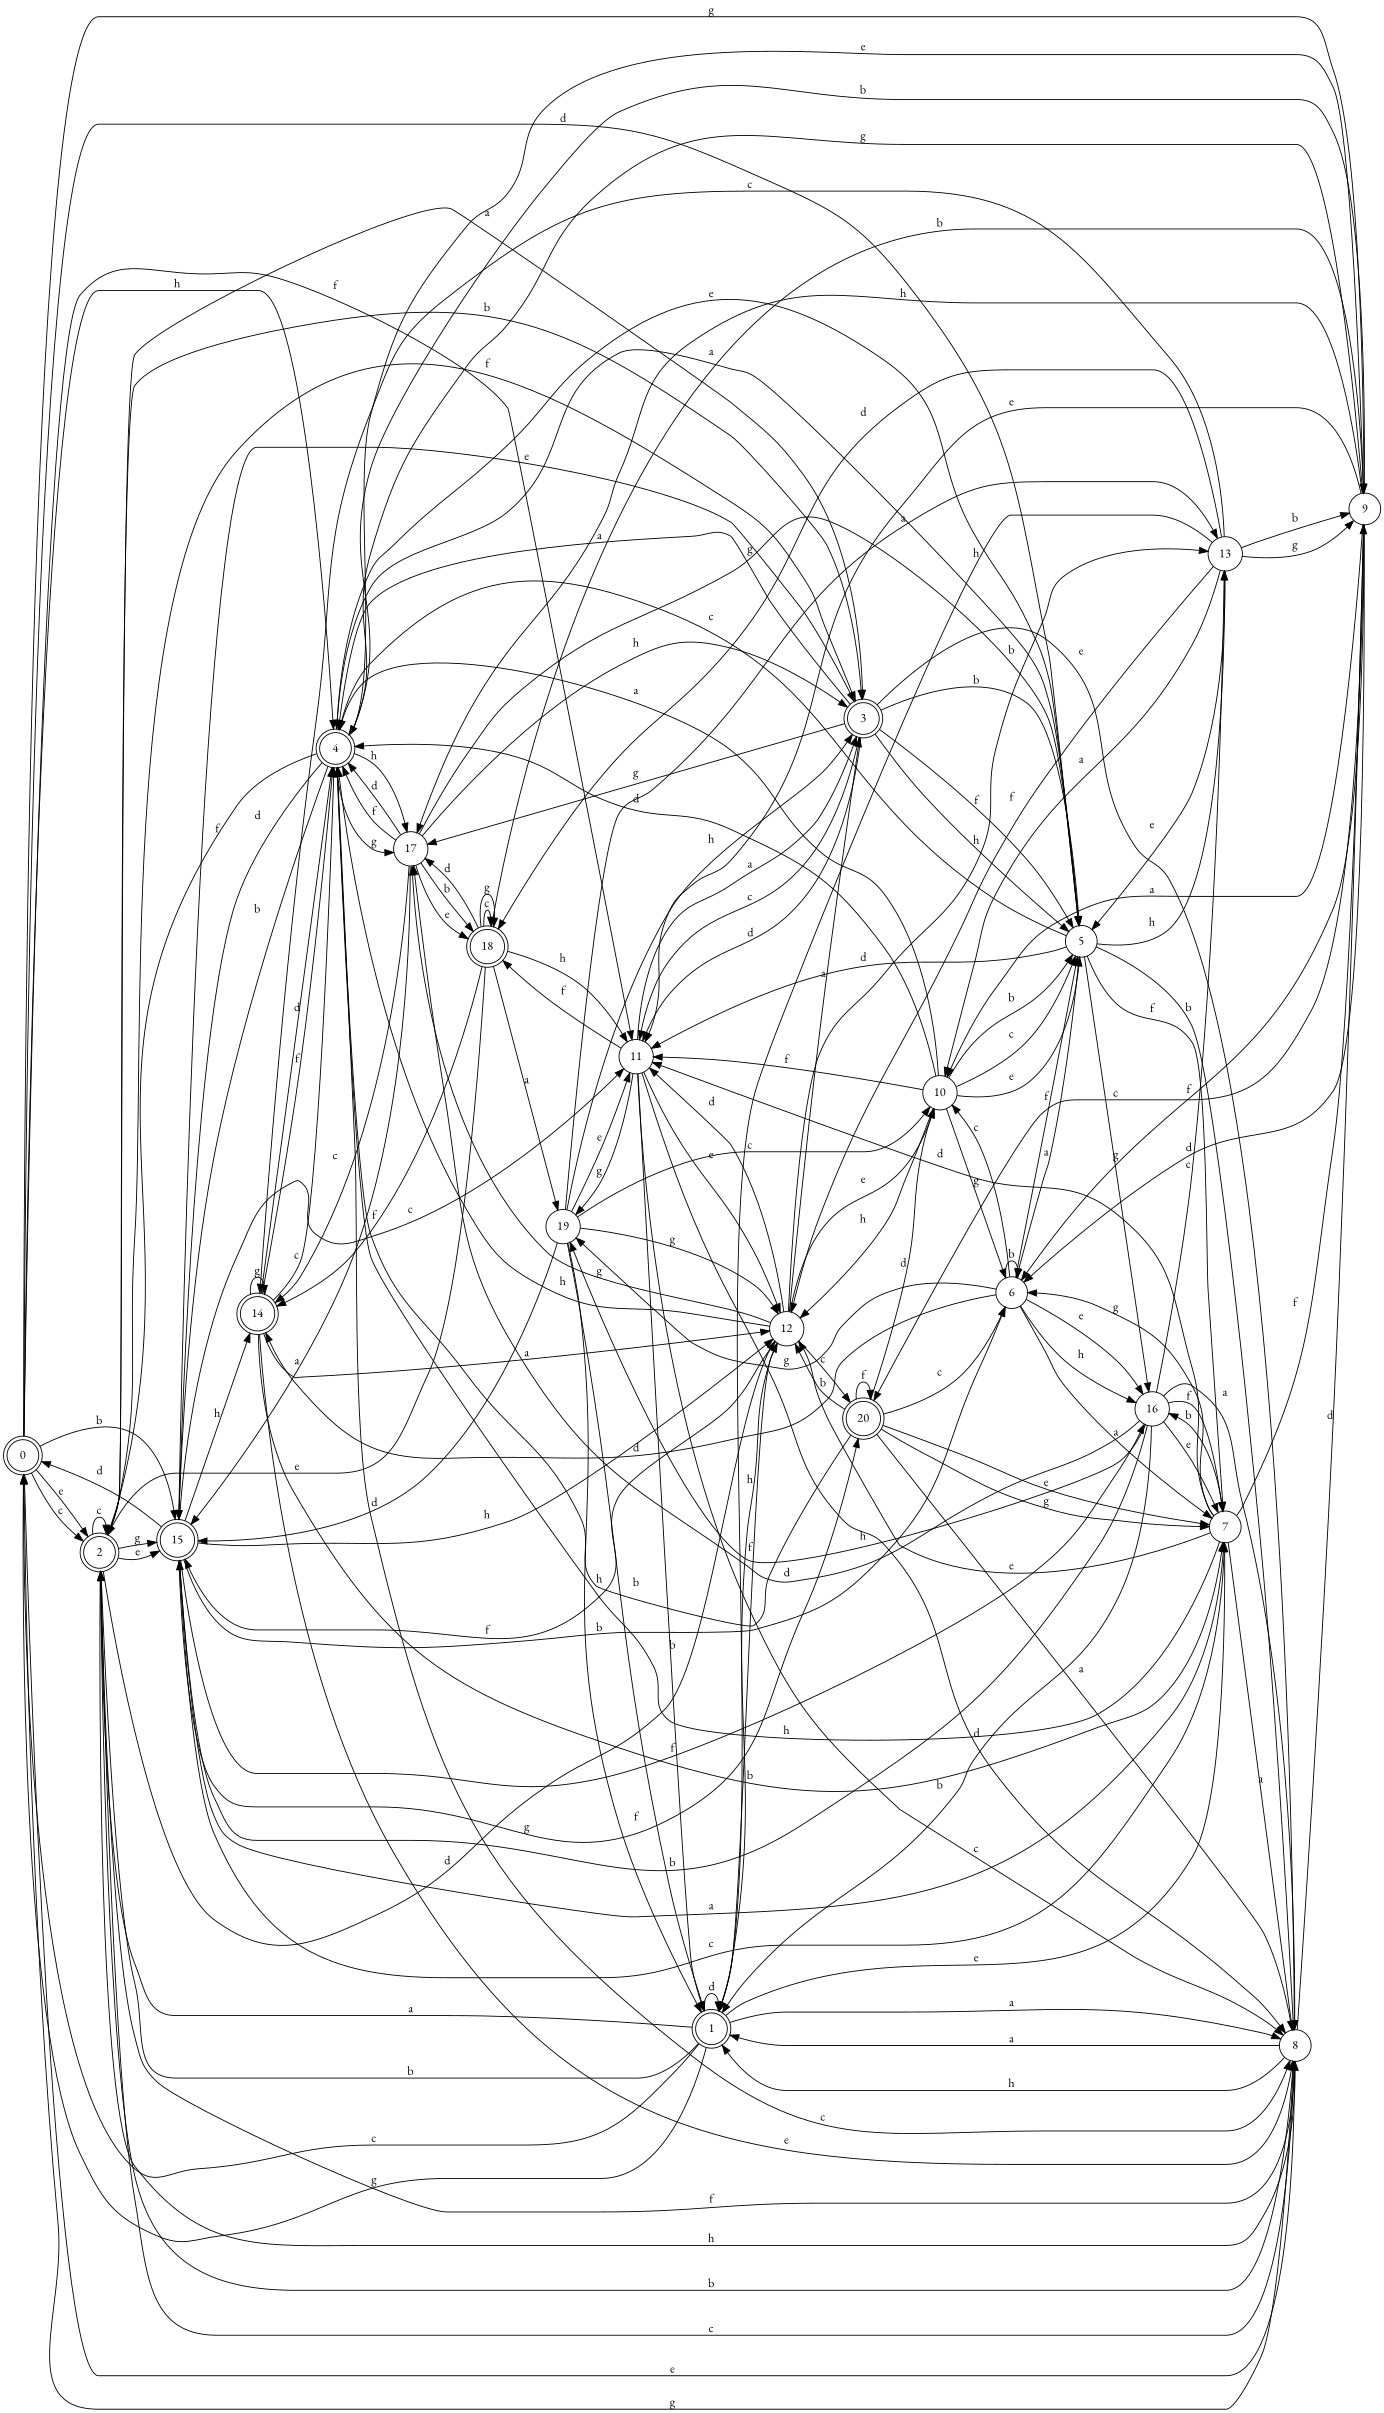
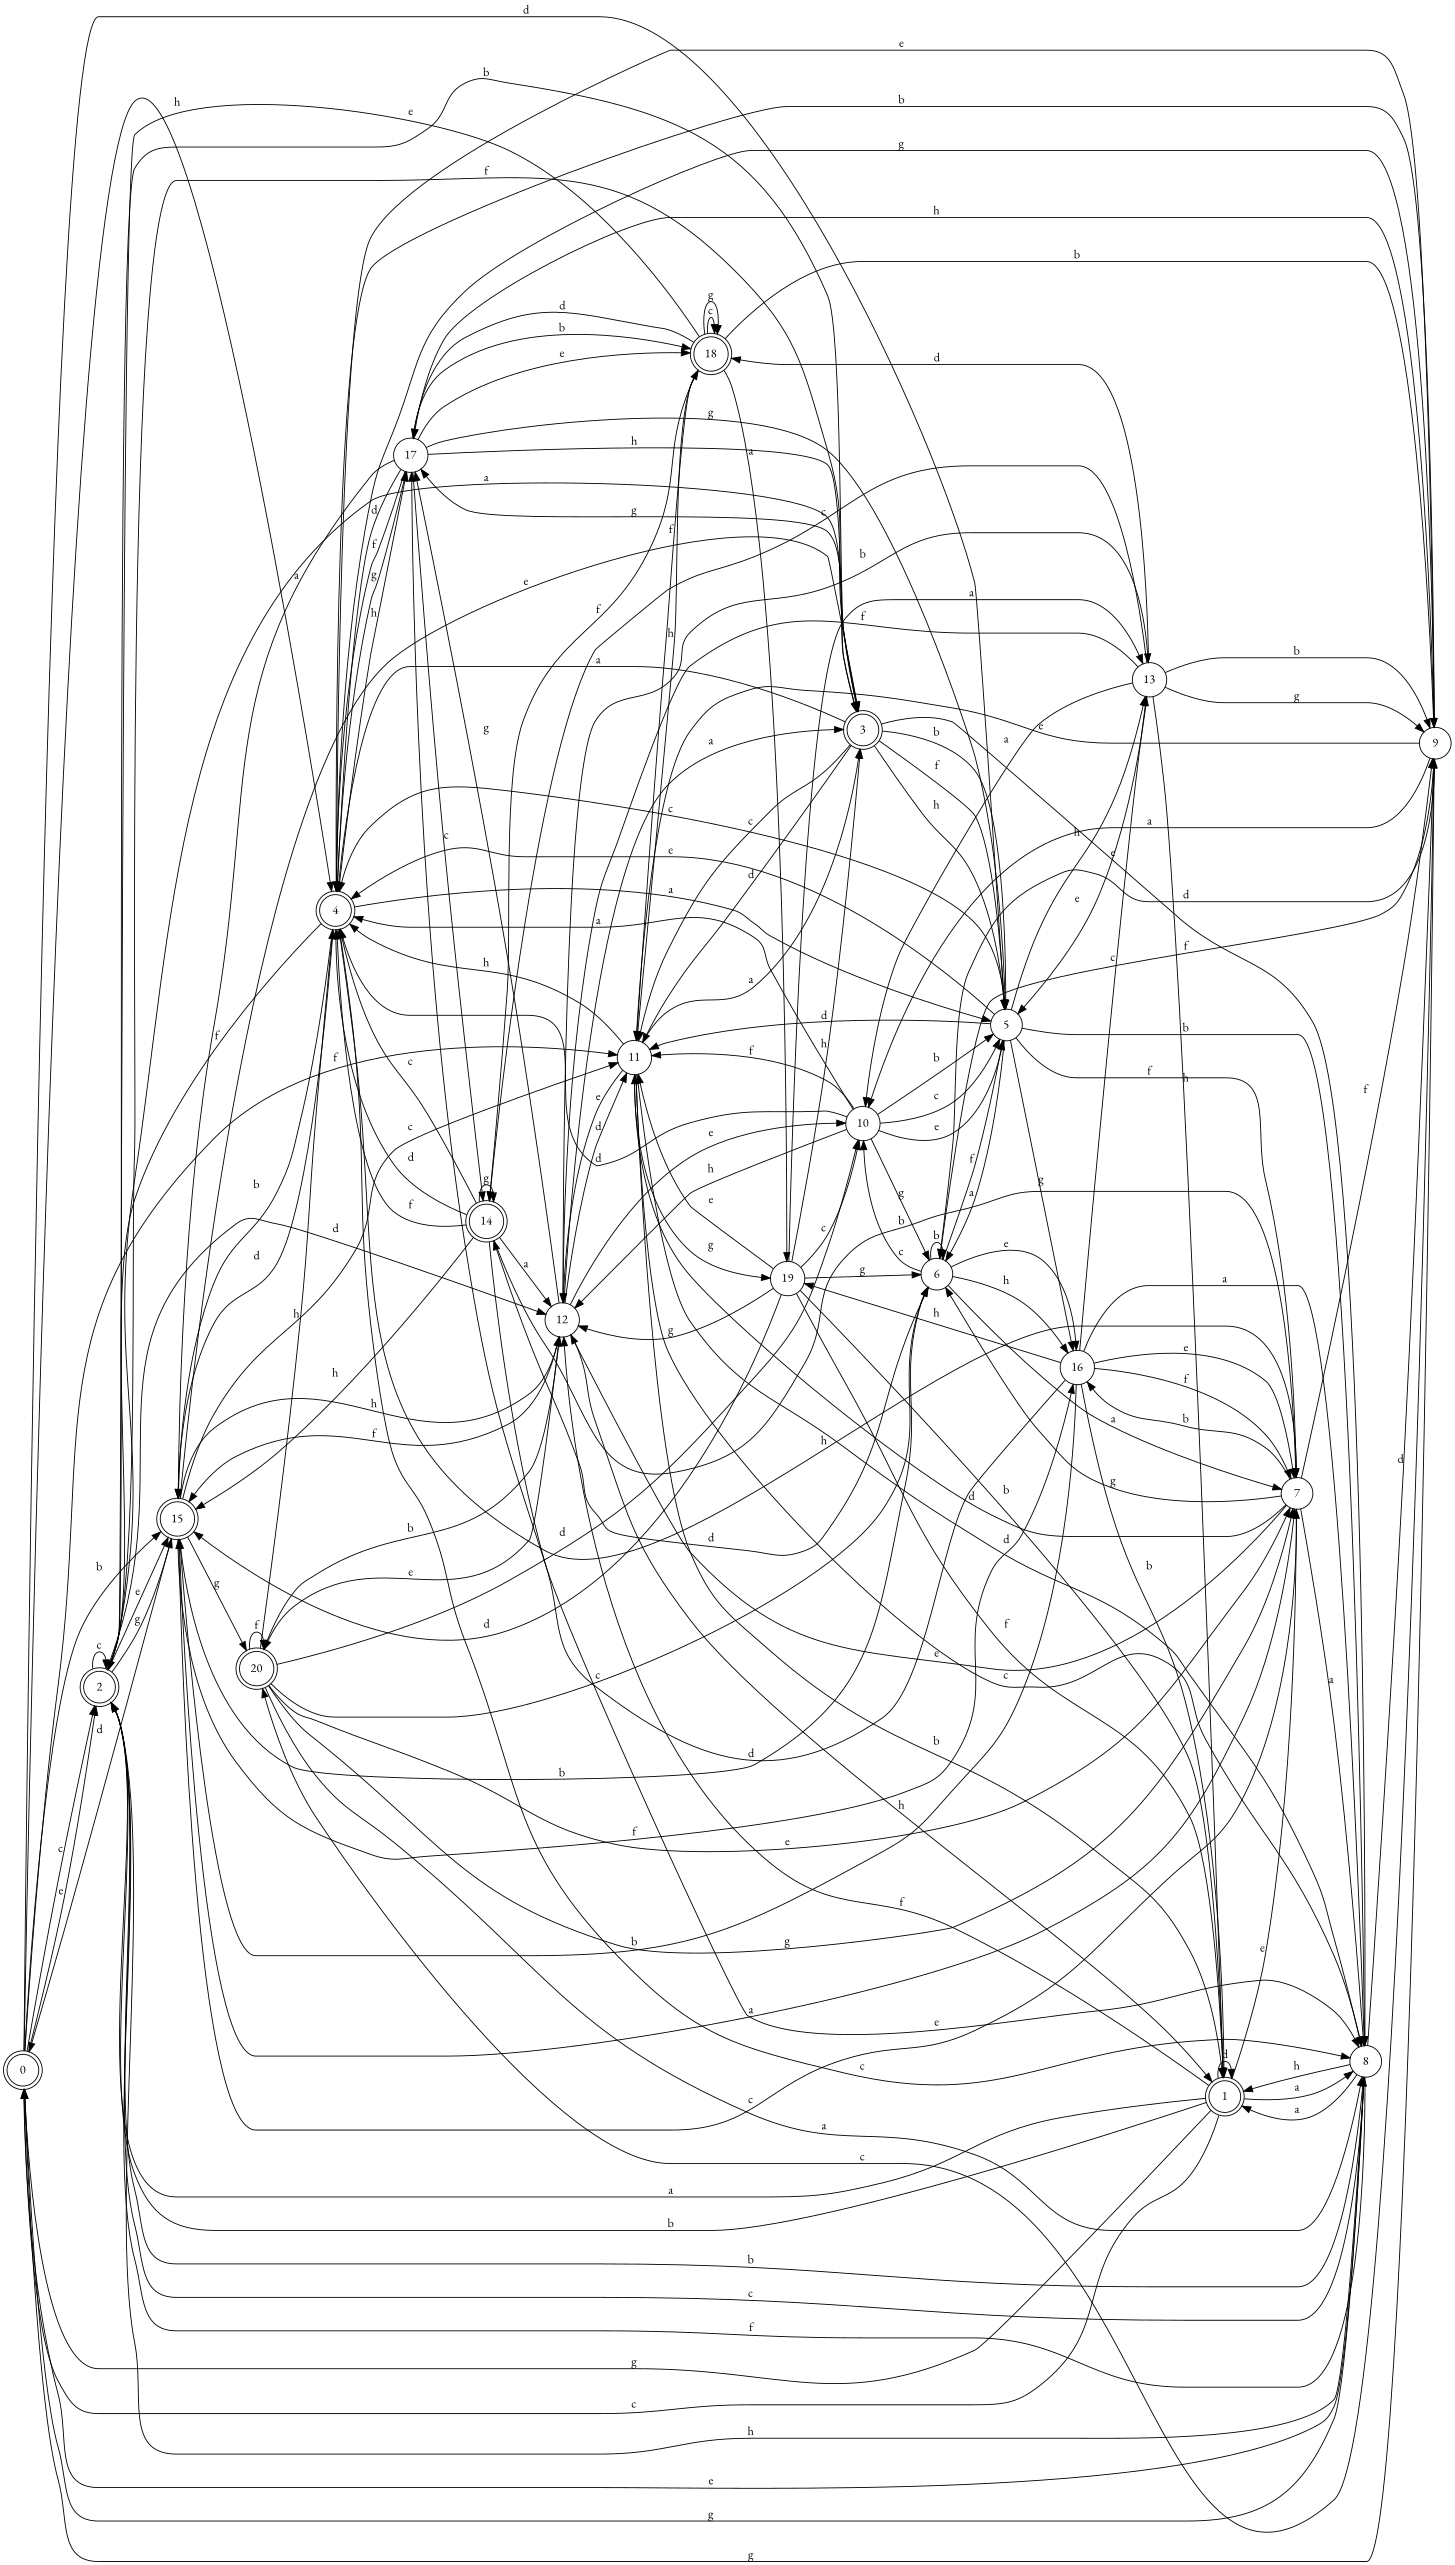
edge "12" -> "4": now "11" -> "4"
edge "12" -> "20": label "c" -> "e"
edge "6" -> "19": reversed
edge "15" -> "14": reversed
